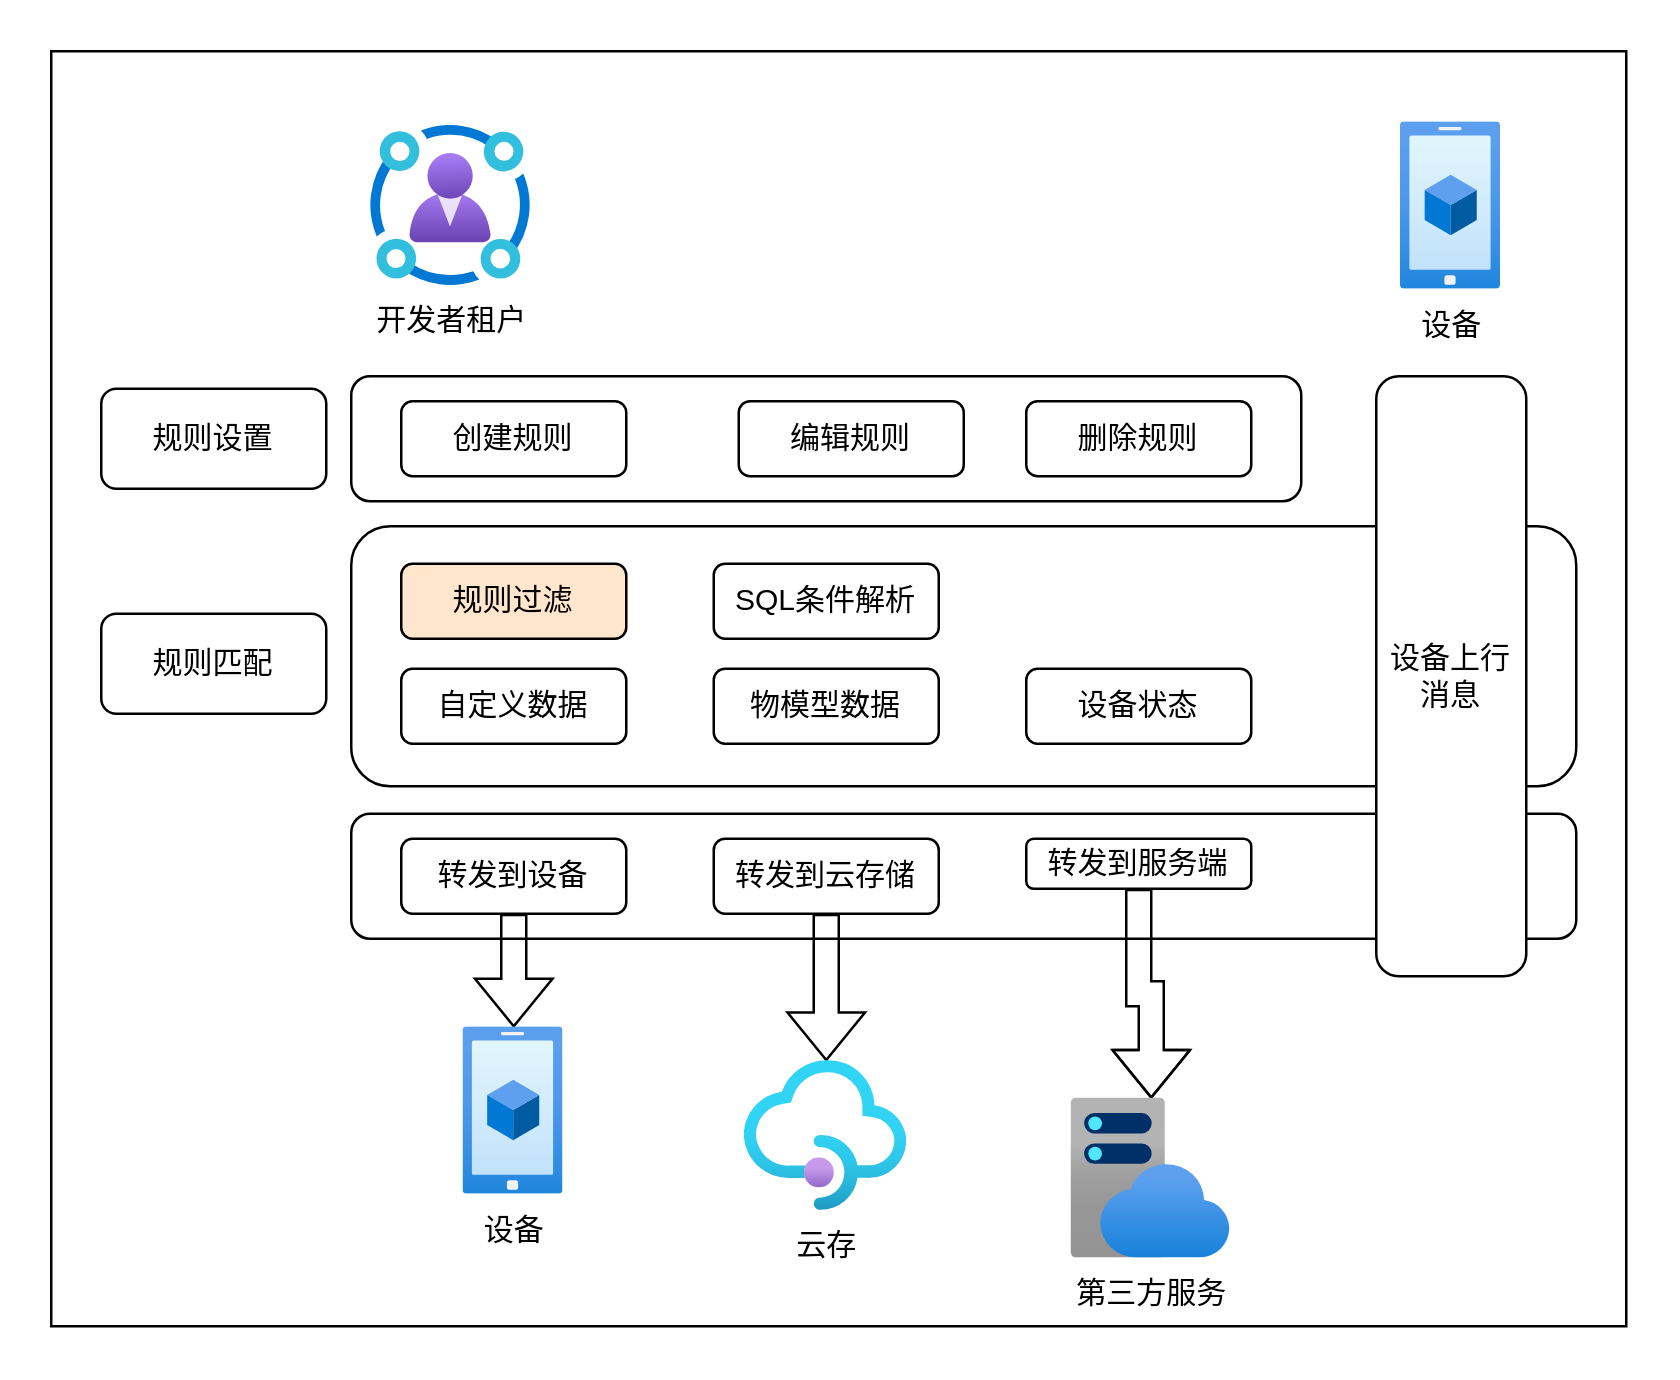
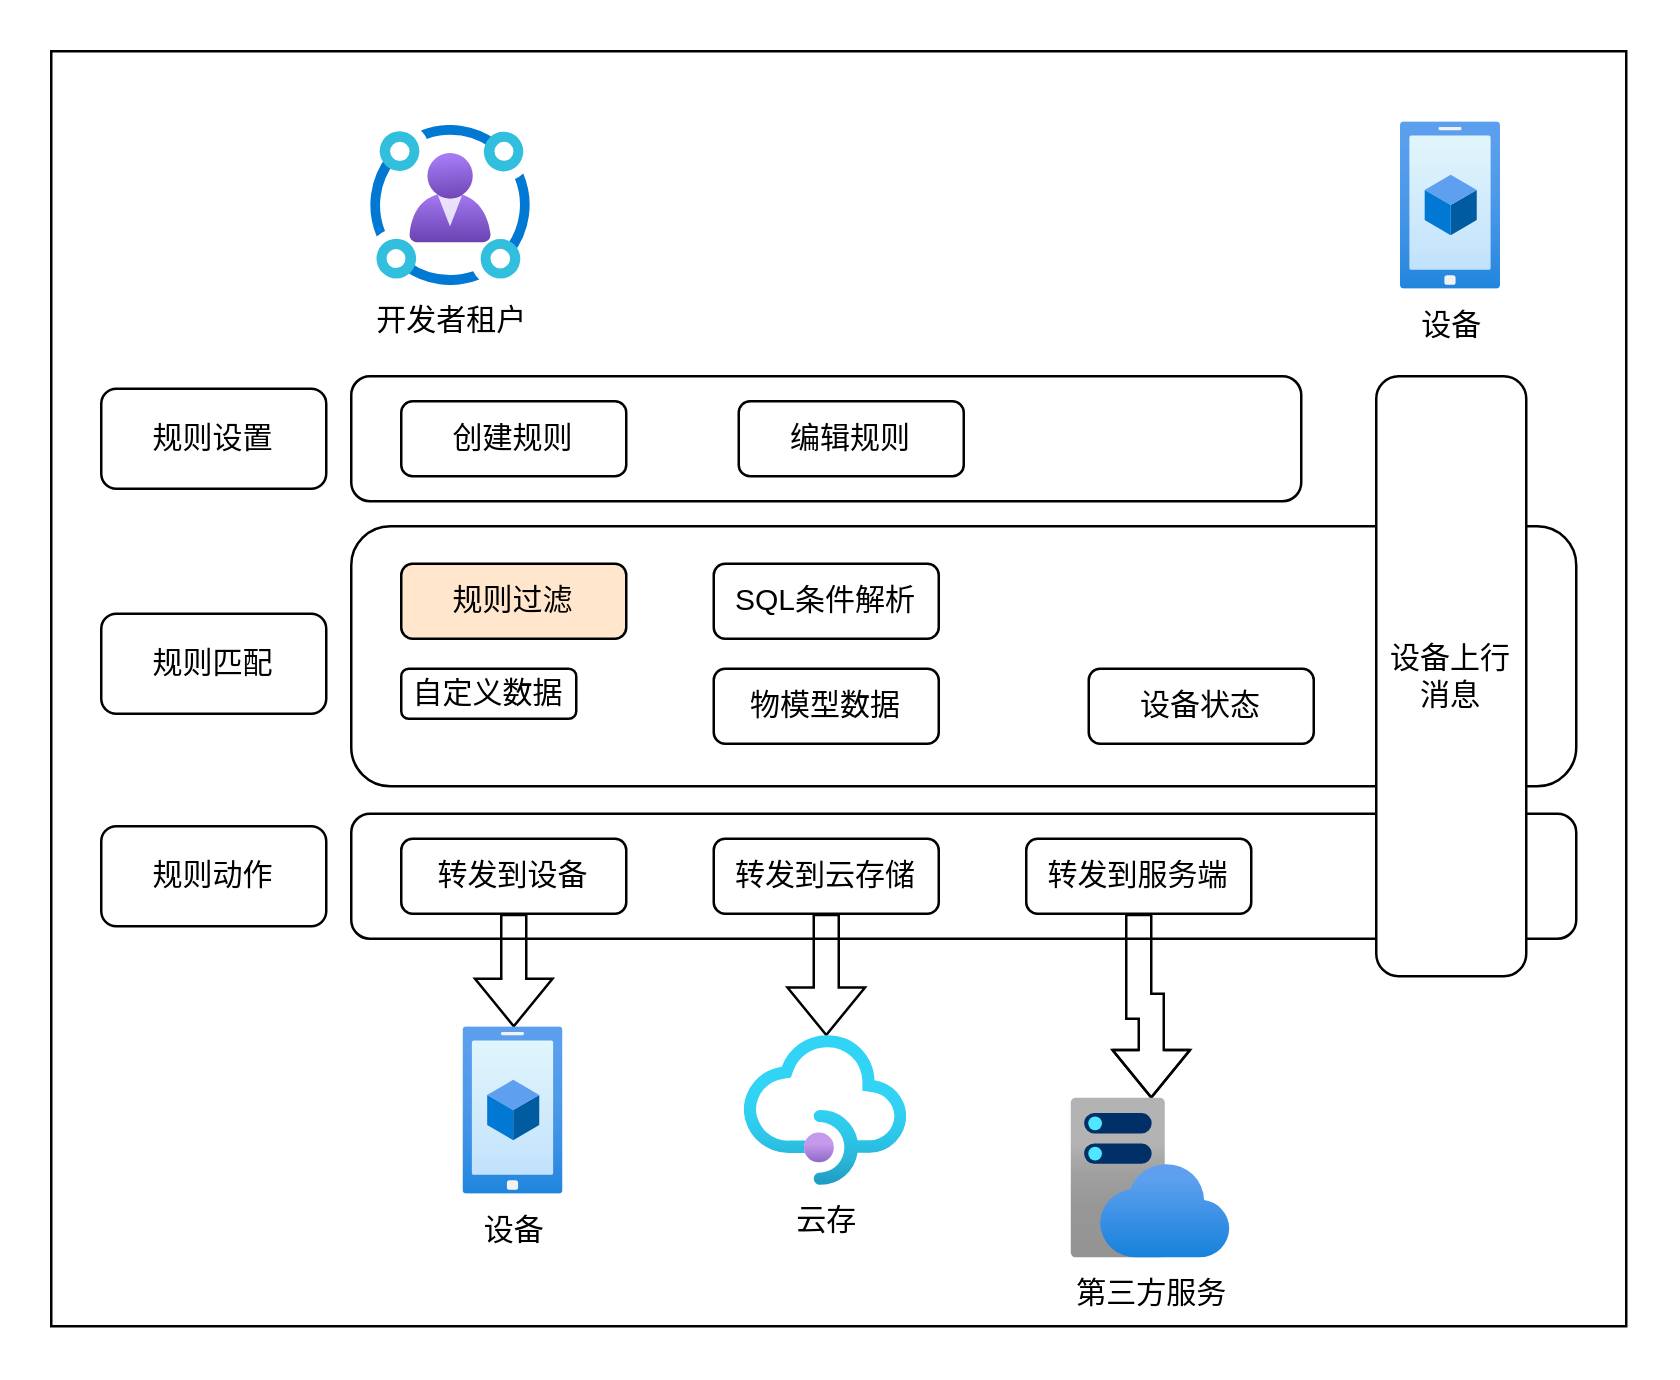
node "删除规则": removed
node "自定义数据": size 225x75 -> 175x50
node "设备状态": moved (1139, 706) -> (1201, 706)
node "转发到服务端": size 225x50 -> 225x75
node "规则动作": added
node "云存": moved (826, 1136) -> (826, 1111)
